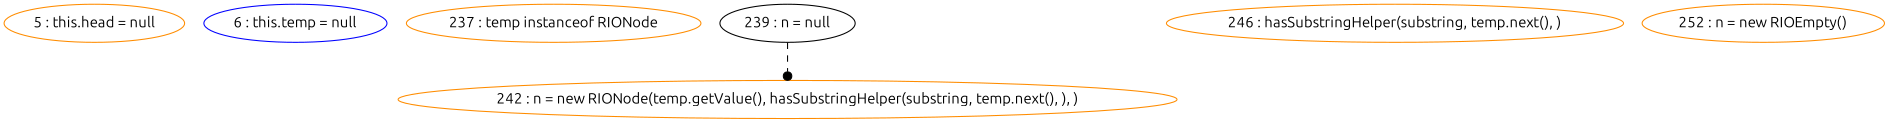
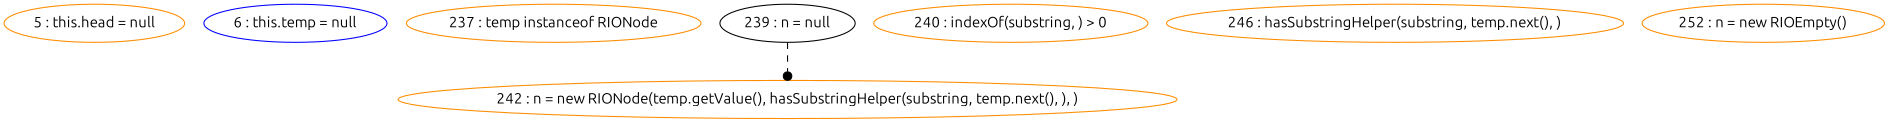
node "240 : indexOf(substring, ) > 0": added
